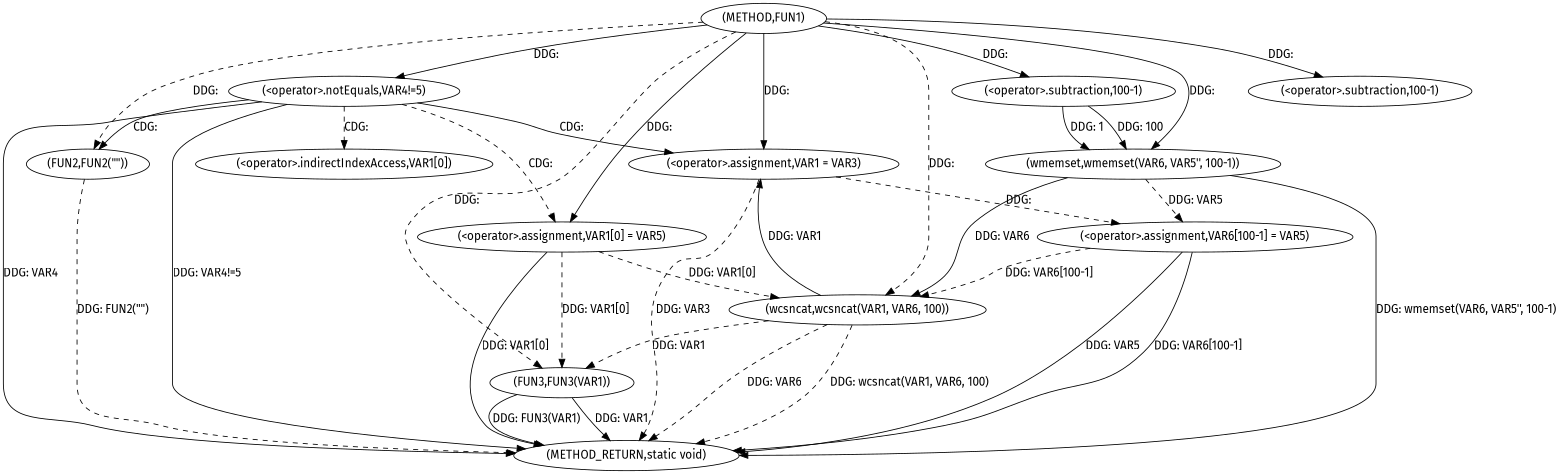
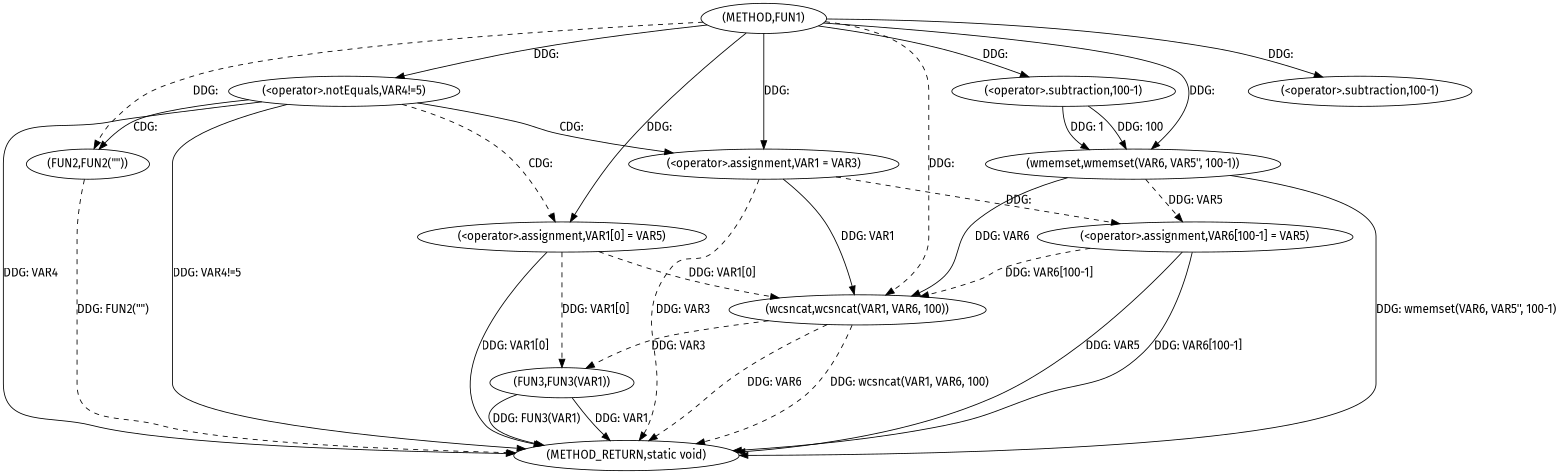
node "(<operator>.indirectIndexAccess,VAR1[0])": removed
edge "(METHOD,FUN1)" -> "(FUN3,FUN3(VAR1))": removed, label "DDG:"
edge "(wcsncat,wcsncat(VAR1, VAR6, 100))" -> "(<operator>.assignment,VAR1 = VAR3)": reversed
edge "(wcsncat,wcsncat(VAR1, VAR6, 100))" -> "(FUN3,FUN3(VAR1))": label "DDG: VAR1" -> "DDG: VAR3"
